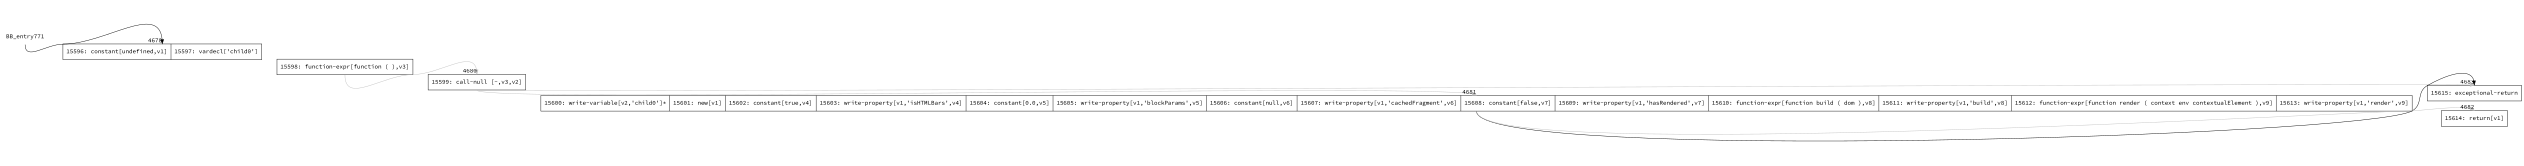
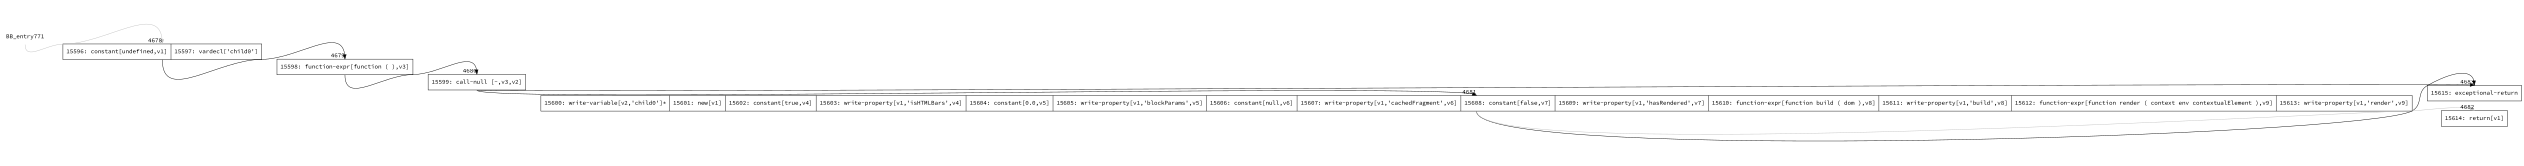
edge "BB_entry771" -> "15596: constant[undefined,v1]": color black -> gray
edge "15596: constant[undefined,v1]" -> "15598: function-expr[function ( ),v3]": added
edge "15598: function-expr[function ( ),v3]" -> "15599: call-null [-,v3,v2]": color gray -> black
edge "15599: call-null [-,v3,v2]" -> "15615: exceptional-return": color gray -> black
edge "15599: call-null [-,v3,v2]" -> "15600: write-variable[v2,'child0']*": color gray -> black
